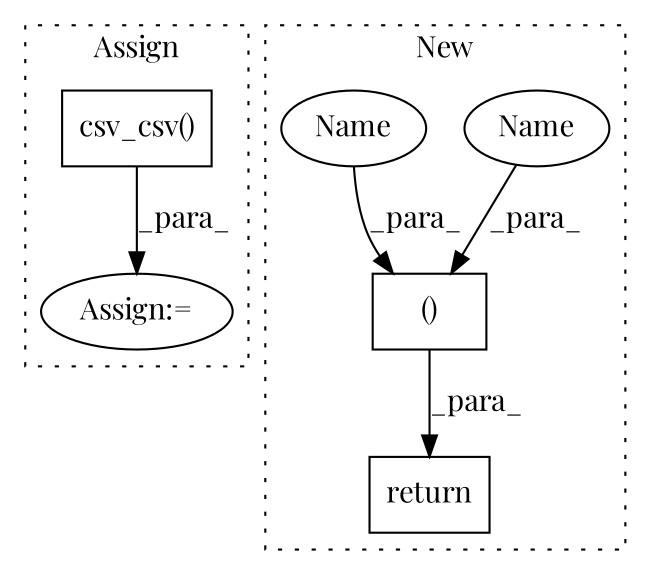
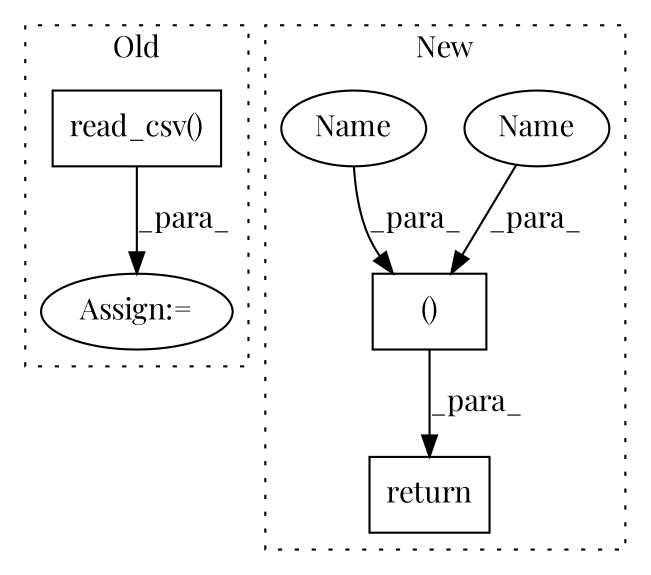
cluster "Assign": label "Assign" -> "Old"
node "csv_csv()": label "csv_csv()" -> "read_csv()"
